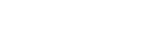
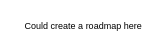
node "Could create a roadmap here": added
